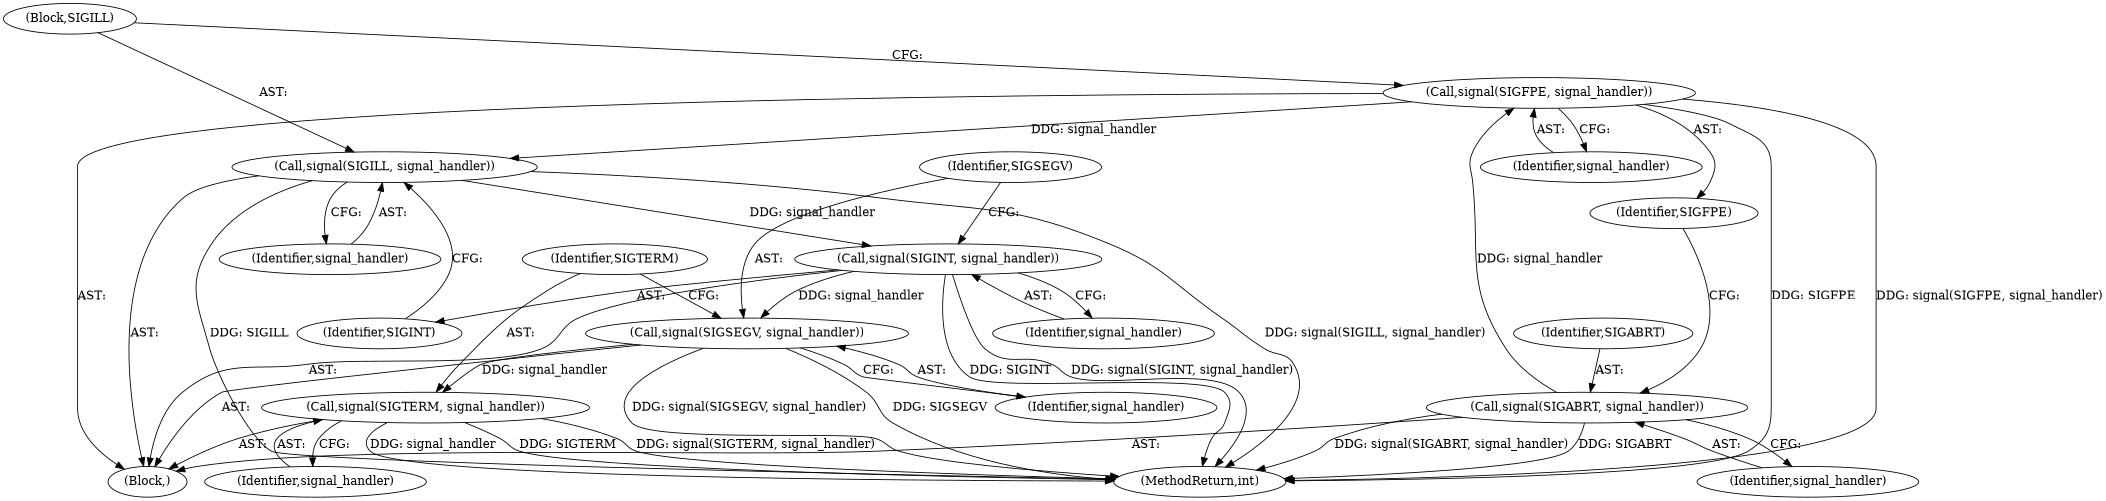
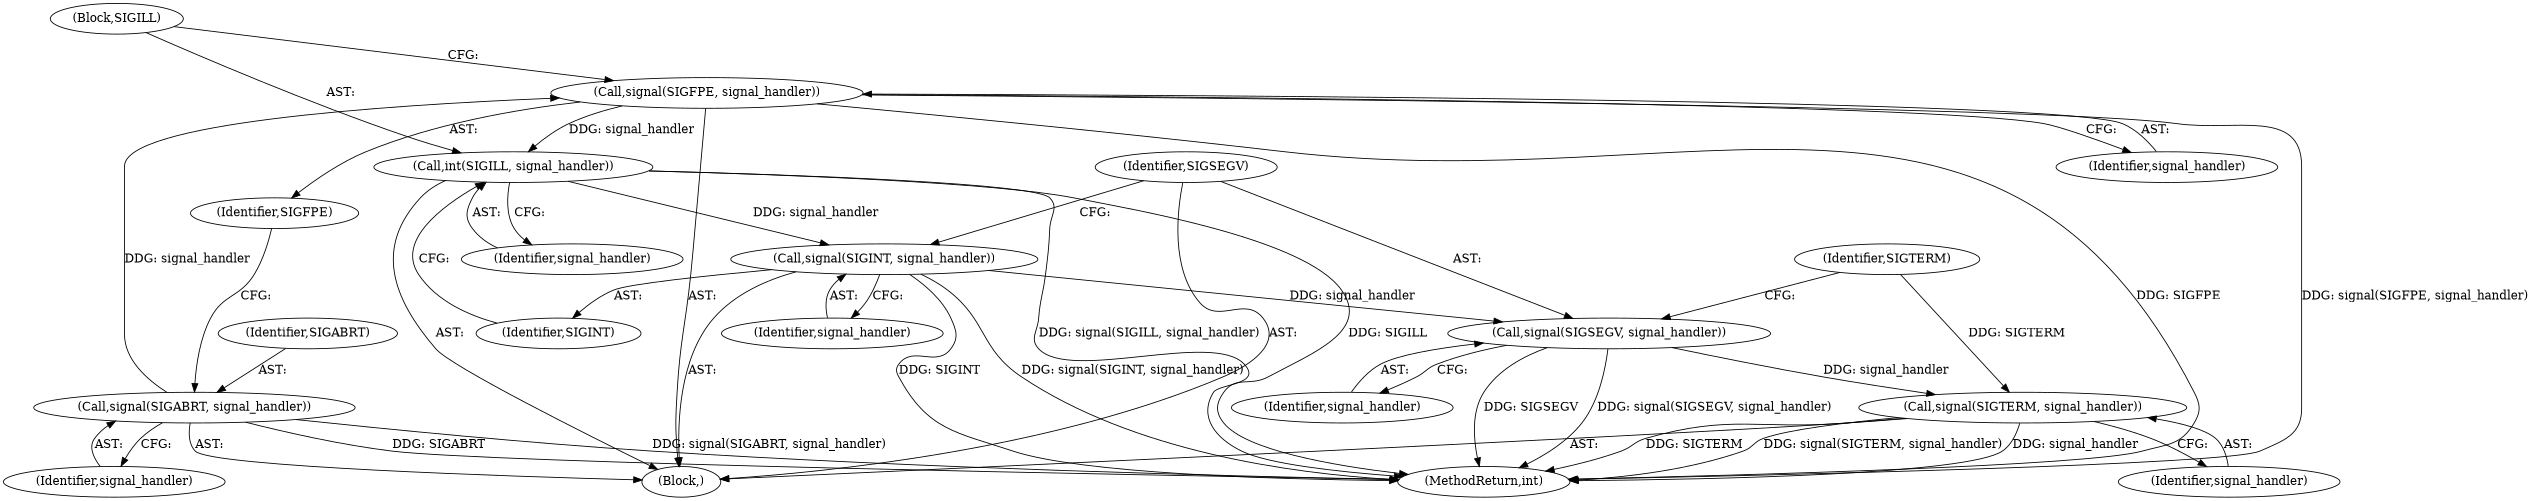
node "(Call,signal(SIGILL, signal_handler))": label "(Call,signal(SIGILL, signal_handler))" -> "(Call,int(SIGILL, signal_handler))"
edge "(Identifier,SIGTERM)" -> "(Call,signal(SIGTERM, signal_handler))": label "AST: " -> "DDG: SIGTERM"
edge "(Call,signal(SIGSEGV, signal_handler))" -> "(Block,)": now "(Identifier,SIGSEGV)" -> "(Block,)"
